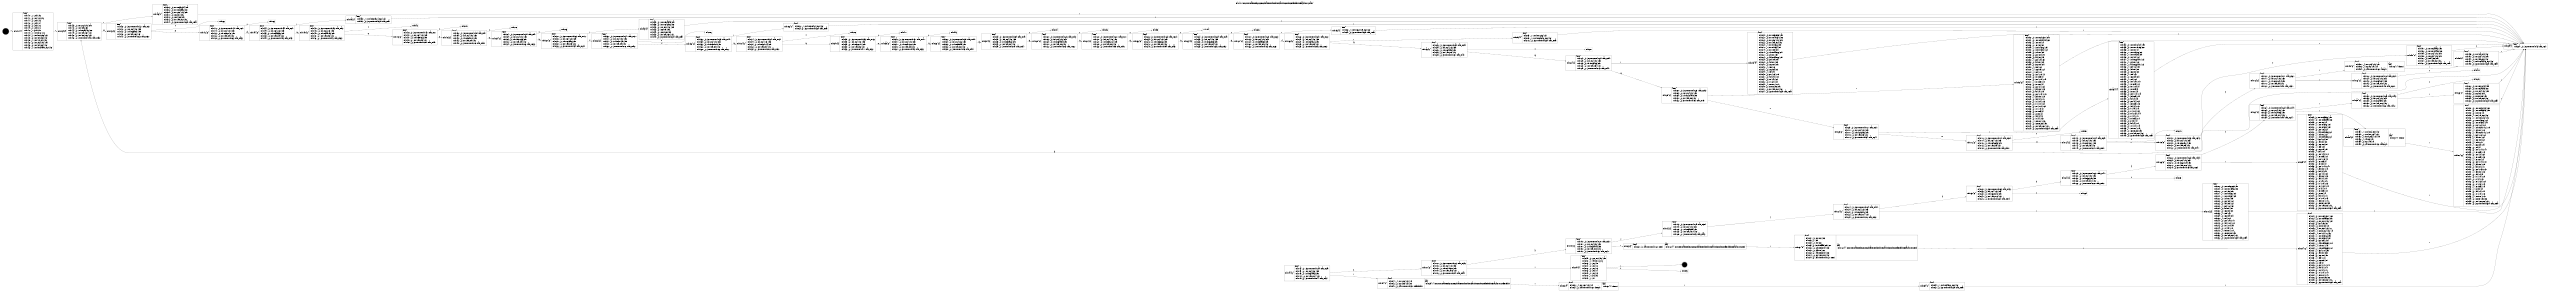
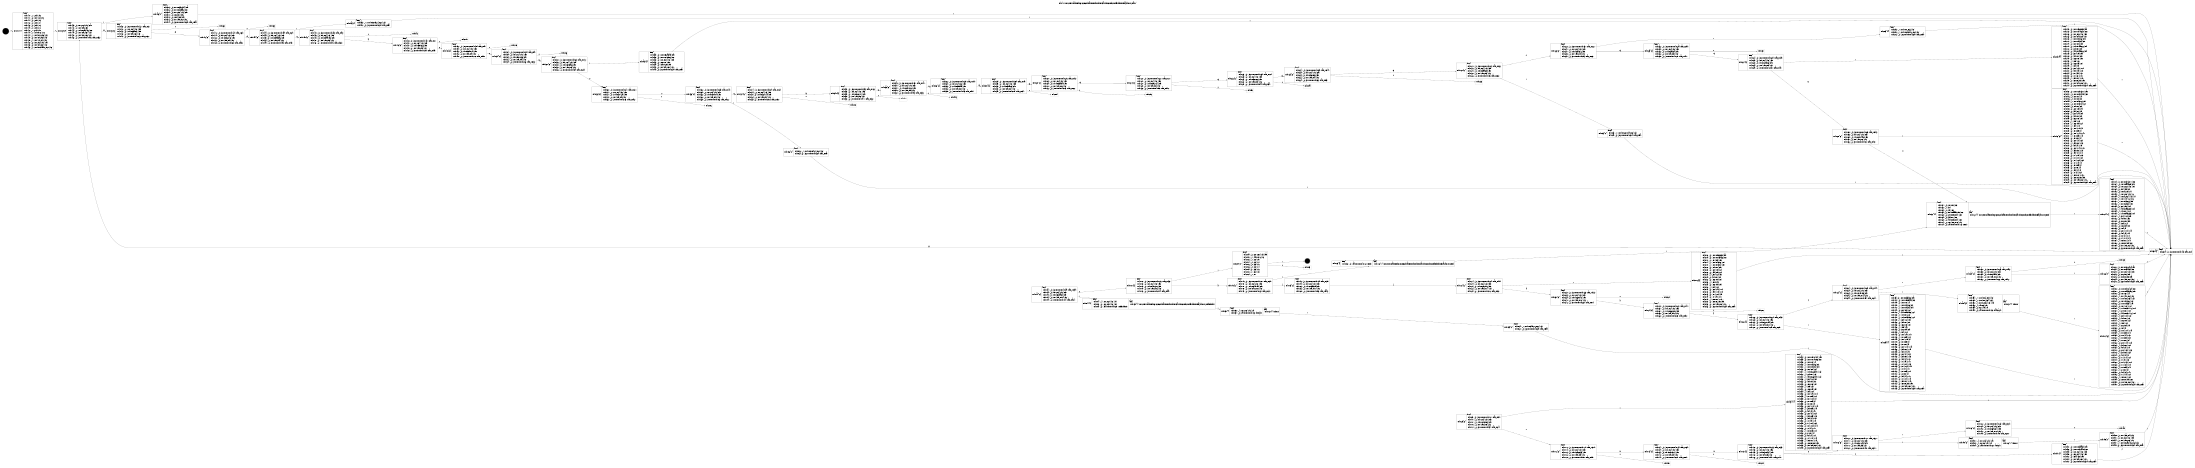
edge "0x4016e0 [28]" -> "0x4016fc [28]": now "0x4016e0 [28]" -> "0x401c57 [40]"
